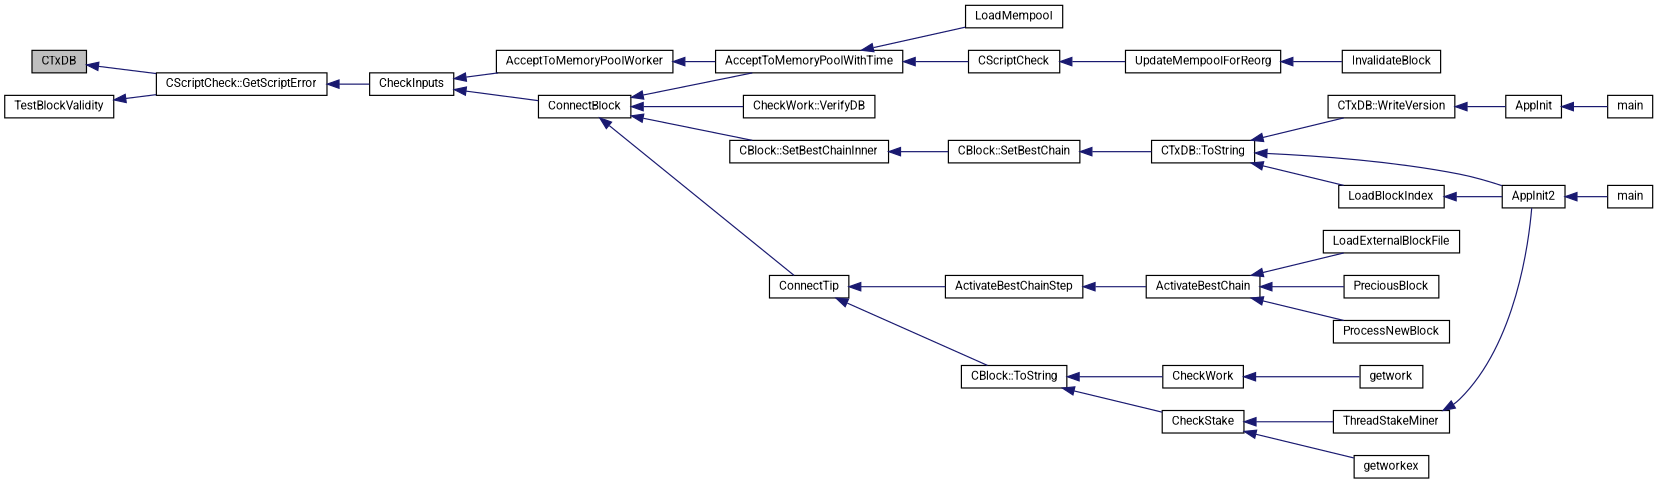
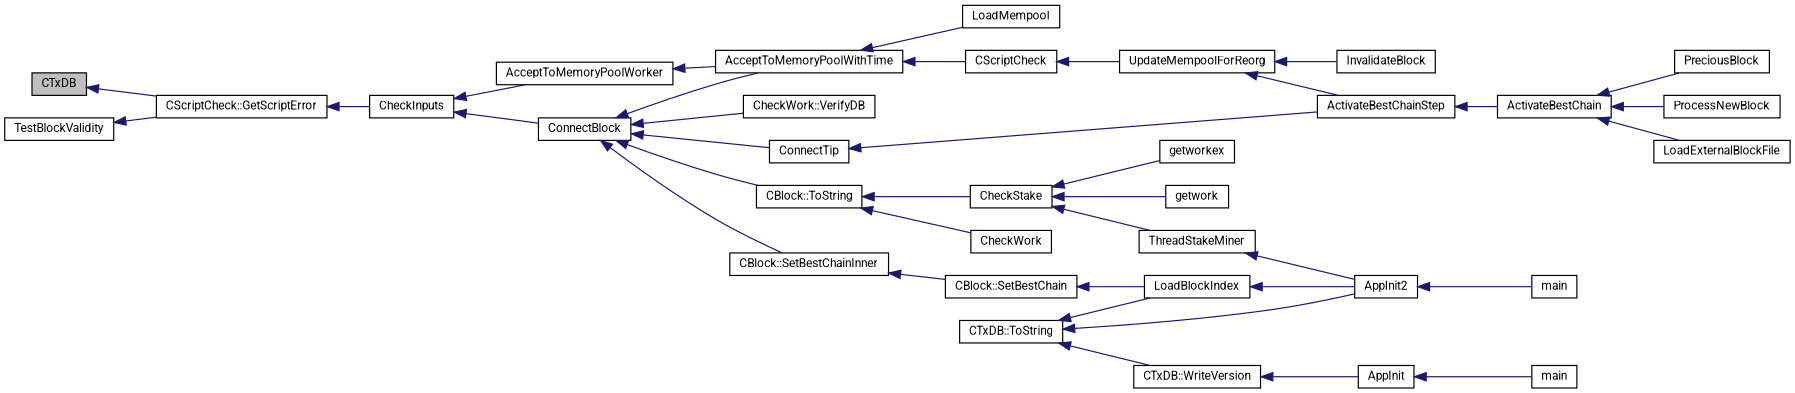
edge "ActivateBestChainStep" -> "UpdateMempoolForReorg": added
edge "CTxDB::ToString" -> "CBlock::SetBestChain": now "LoadBlockIndex" -> "CBlock::SetBestChain"
edge "CBlock::ToString" -> "ConnectTip": now "CBlock::ToString" -> "ConnectBlock"
edge "getwork" -> "CheckWork": now "getwork" -> "CheckStake"
